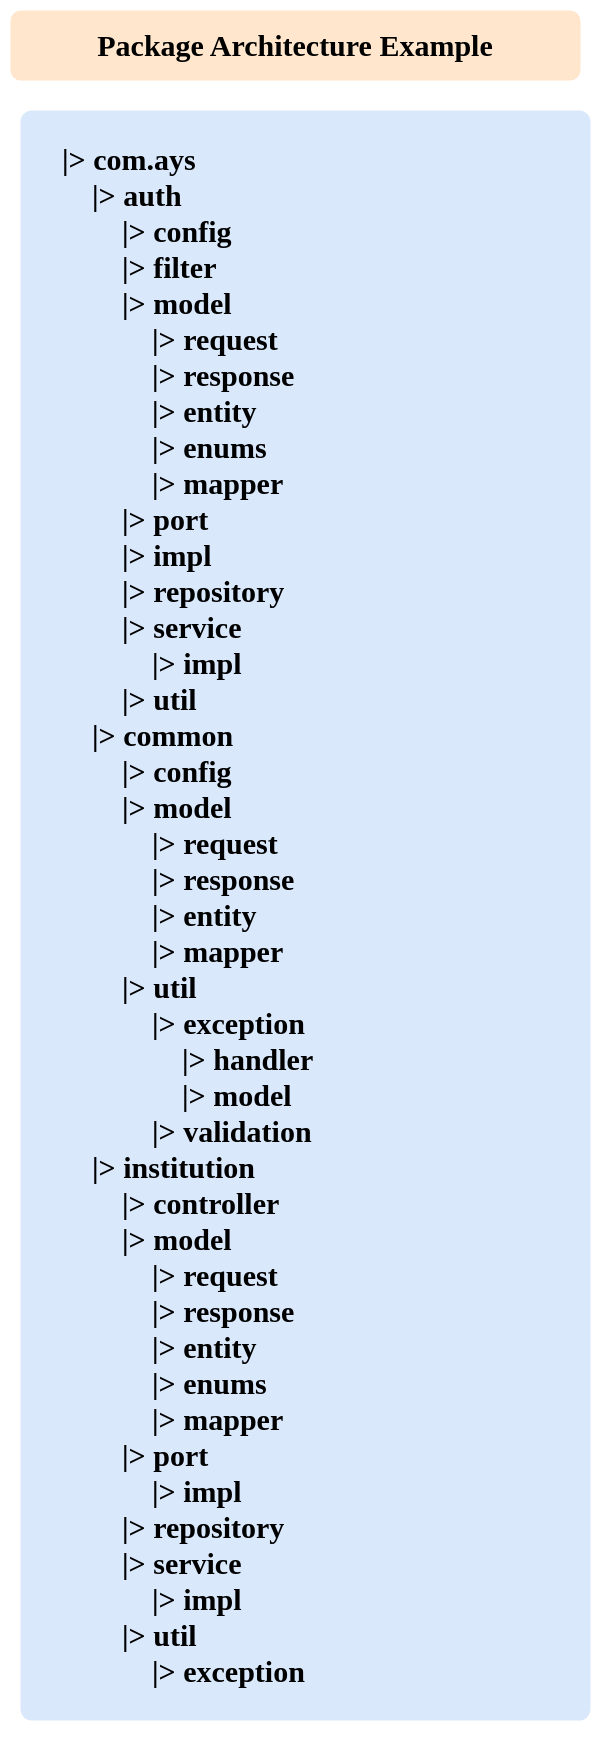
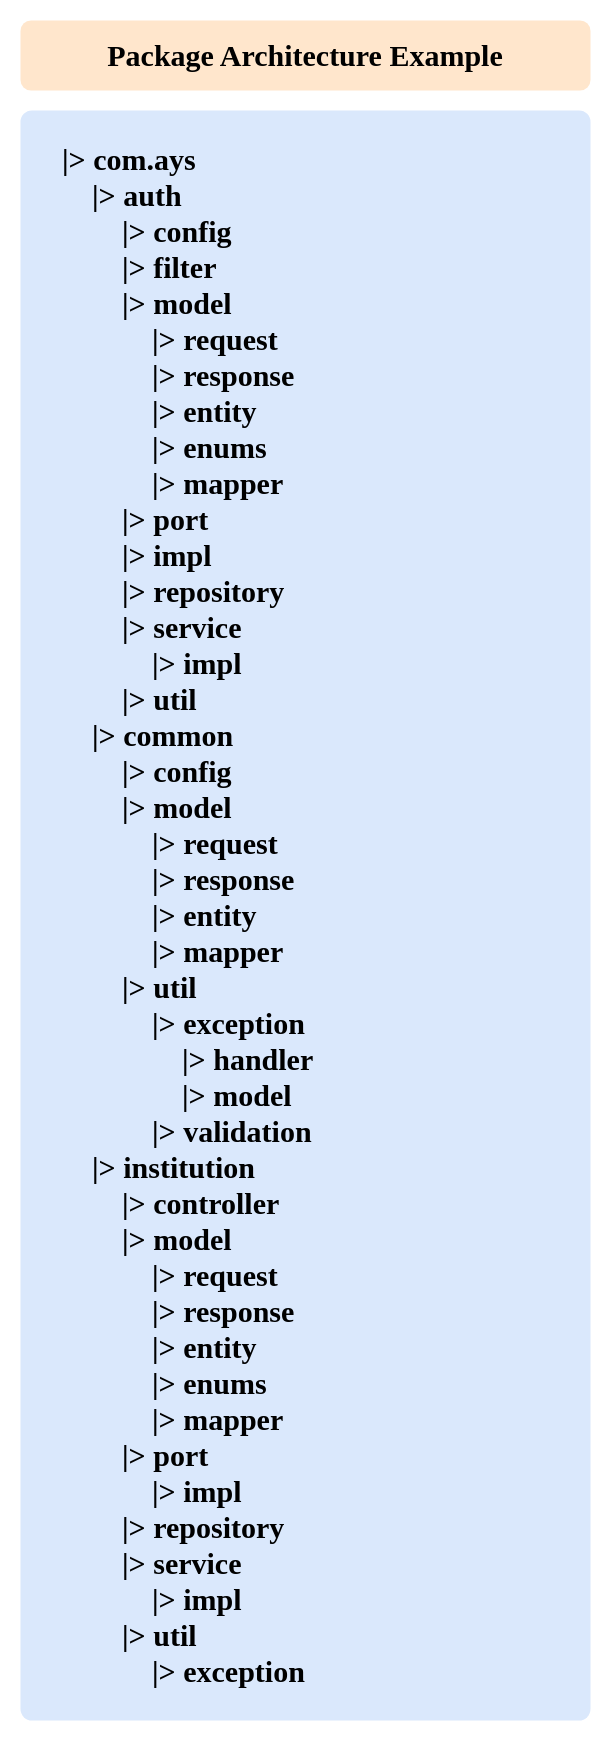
node "Package Architecture Example": moved (296, 46) -> (306, 56)
